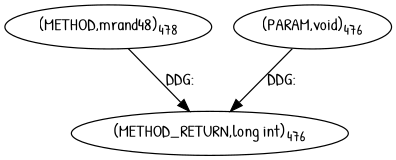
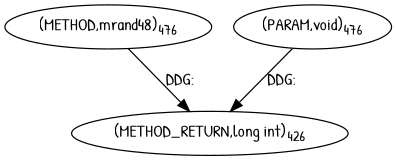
node "(METHOD,mrand48)": text "478" -> "476"
node "(METHOD_RETURN,long int)": text "476" -> "426"
